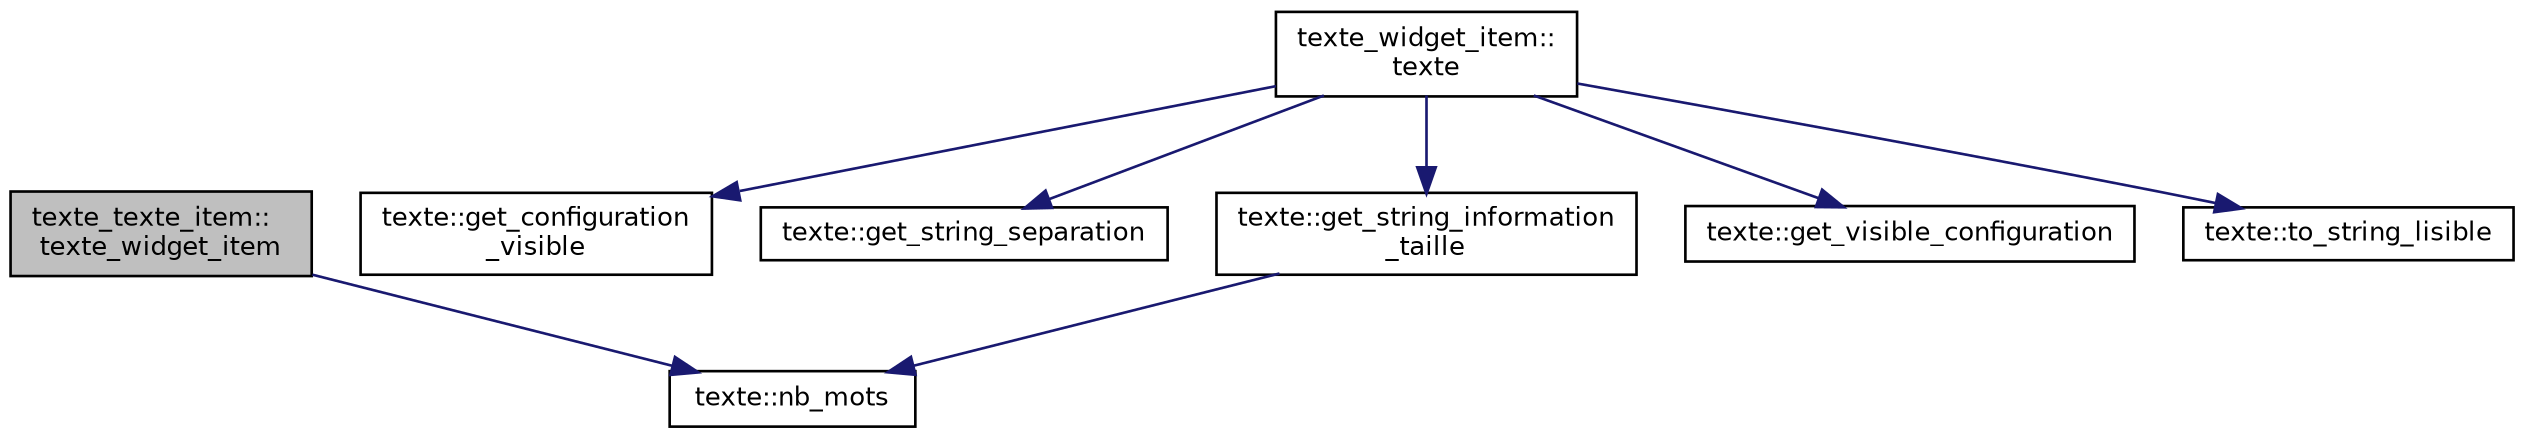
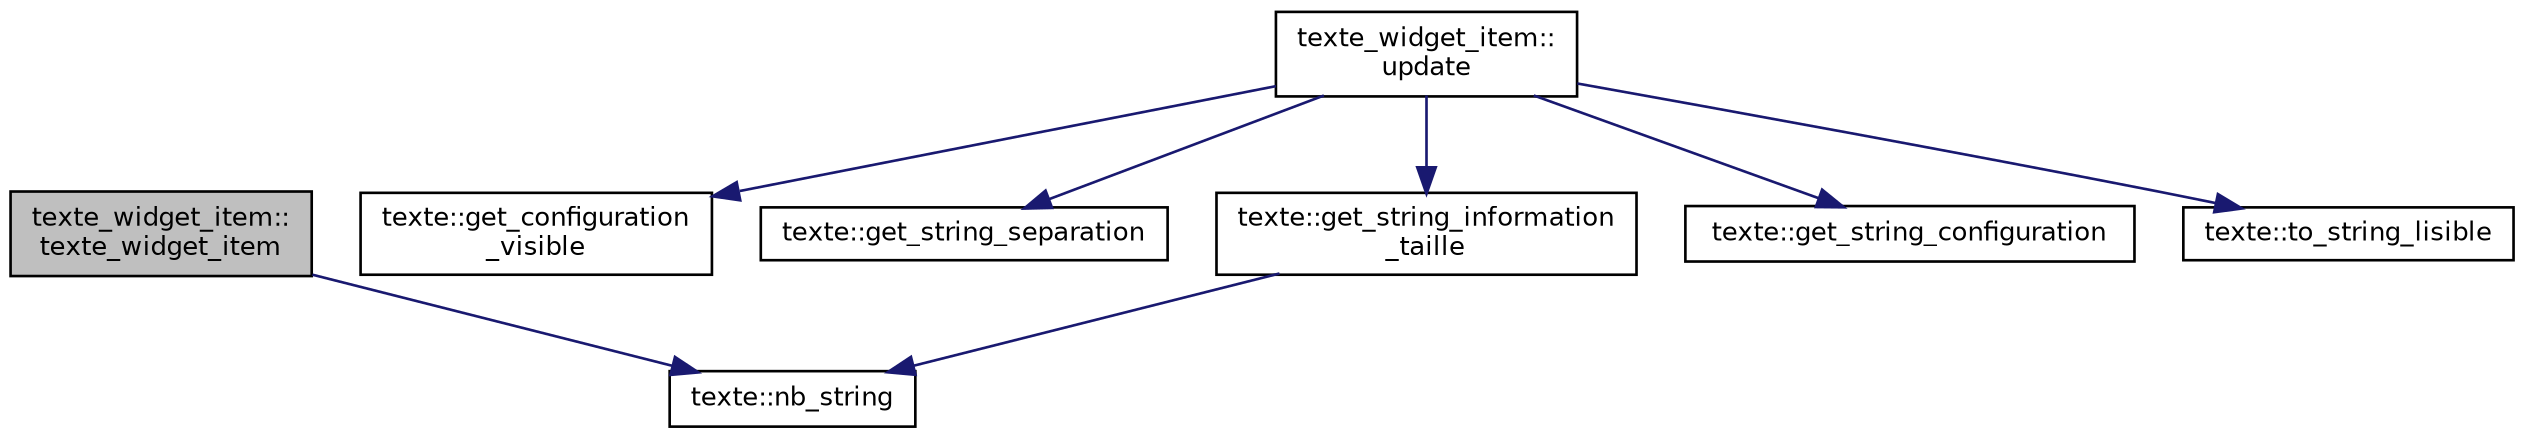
node "texte_widget_item:: texte": label "texte_widget_item:: texte" -> "texte_widget_item:: update"
node "texte_texte_item:: texte_widget_item": label "texte_texte_item:: texte_widget_item" -> "texte_widget_item:: texte_widget_item"
node "texte::get_visible_configuration": label "texte::get_visible_configuration" -> "texte::get_string_configuration"
node "texte::nb_mots": label "texte::nb_mots" -> "texte::nb_string"
